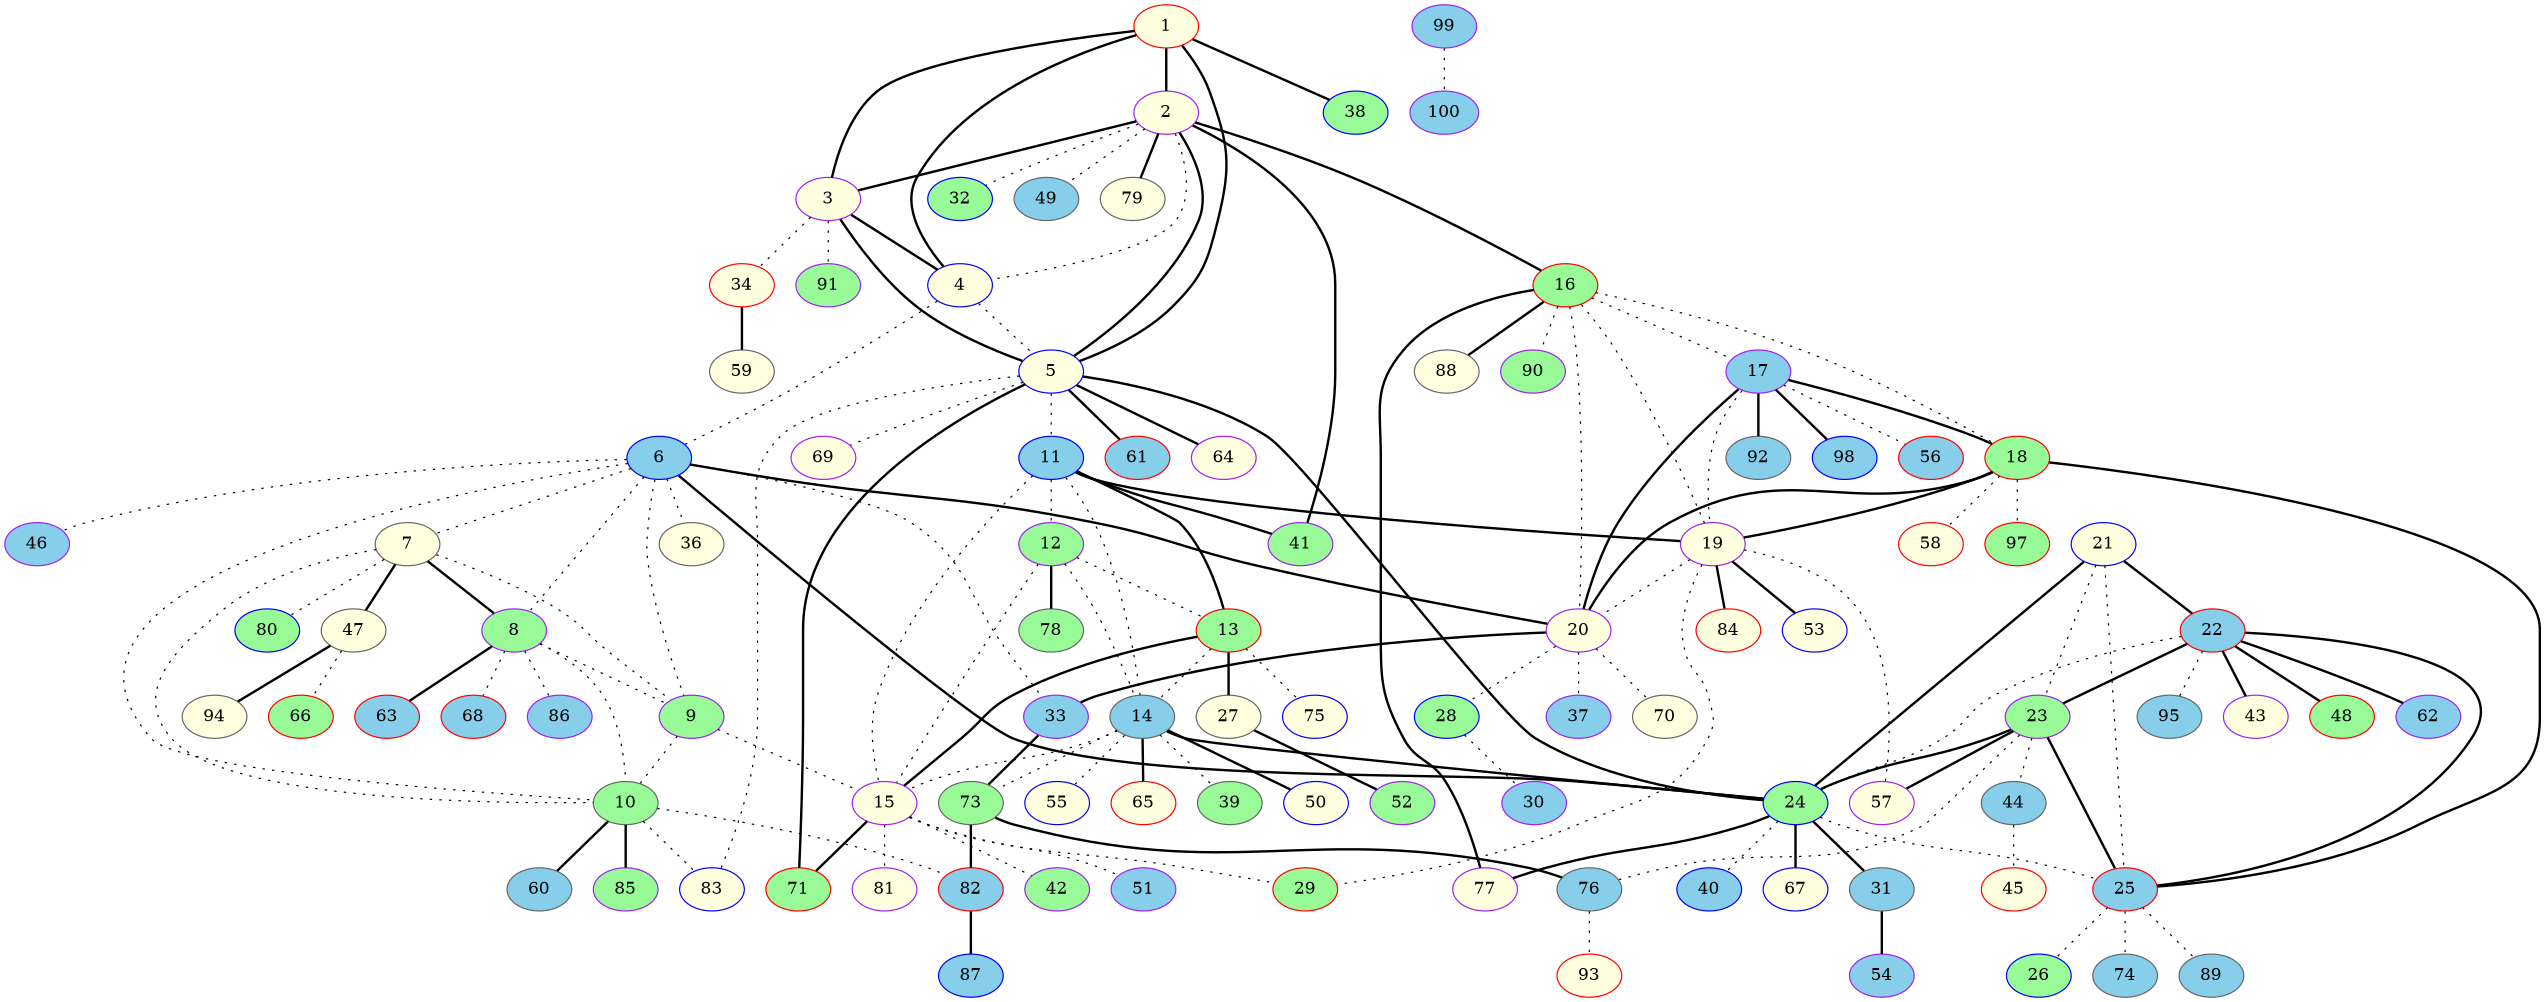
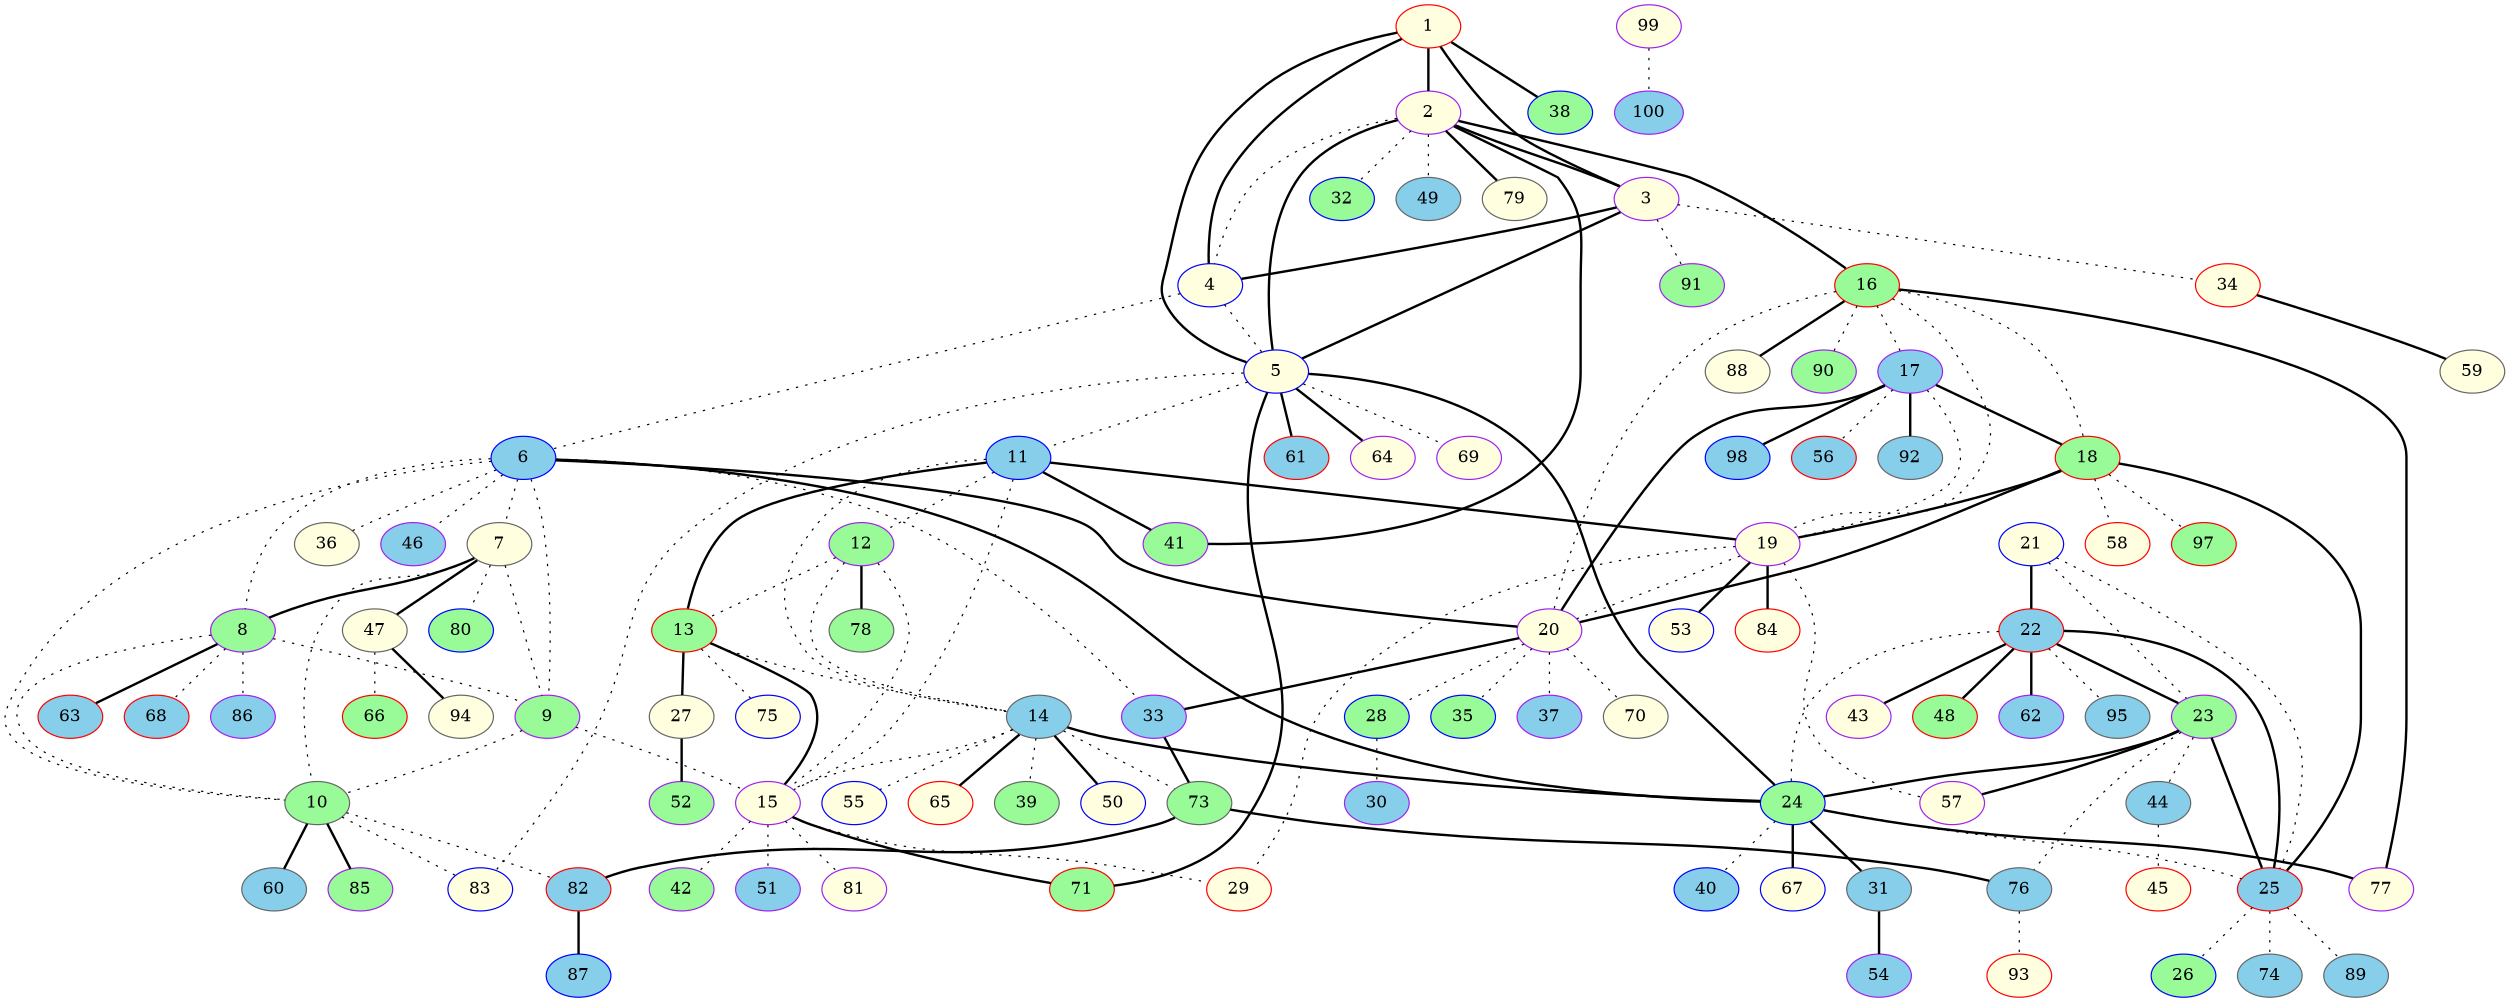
node "99": fillcolor skyblue -> lightyellow
edge "21" -- "24": removed
node "35": added
node "29": fillcolor palegreen -> lightyellow
